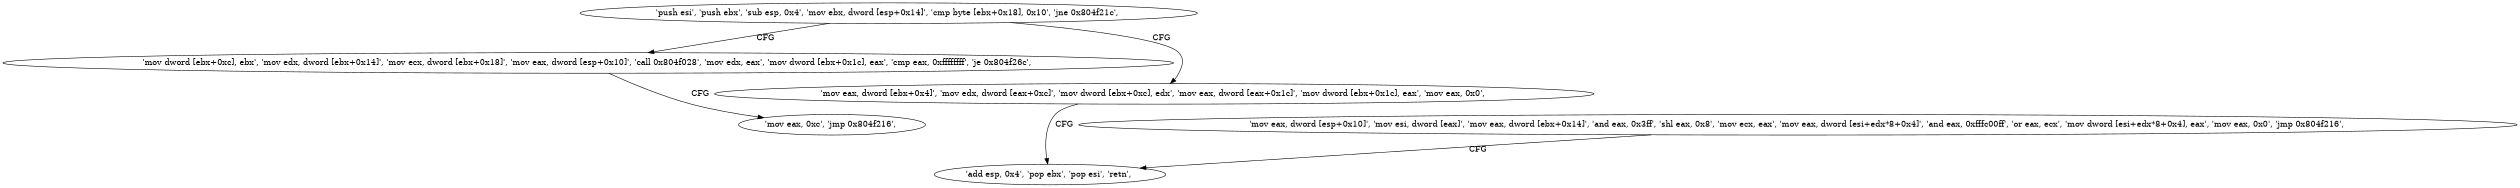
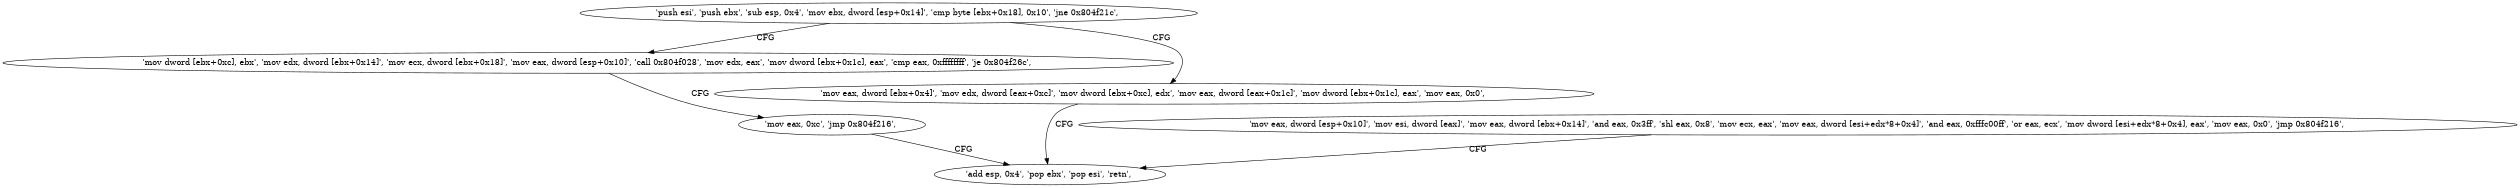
edge "'mov eax, 0xc', 'jmp 0x804f216'," -> "'add esp, 0x4', 'pop ebx', 'pop esi', 'retn',": added, label "CFG"
